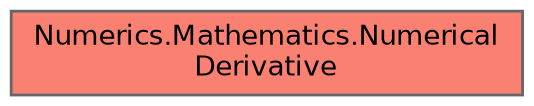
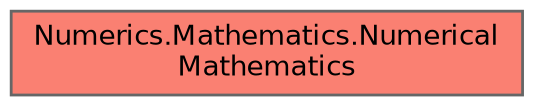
node "Numerics.Mathematics.Numerical Derivative": label "Numerics.Mathematics.Numerical Derivative" -> "Numerics.Mathematics.Numerical Mathematics"
